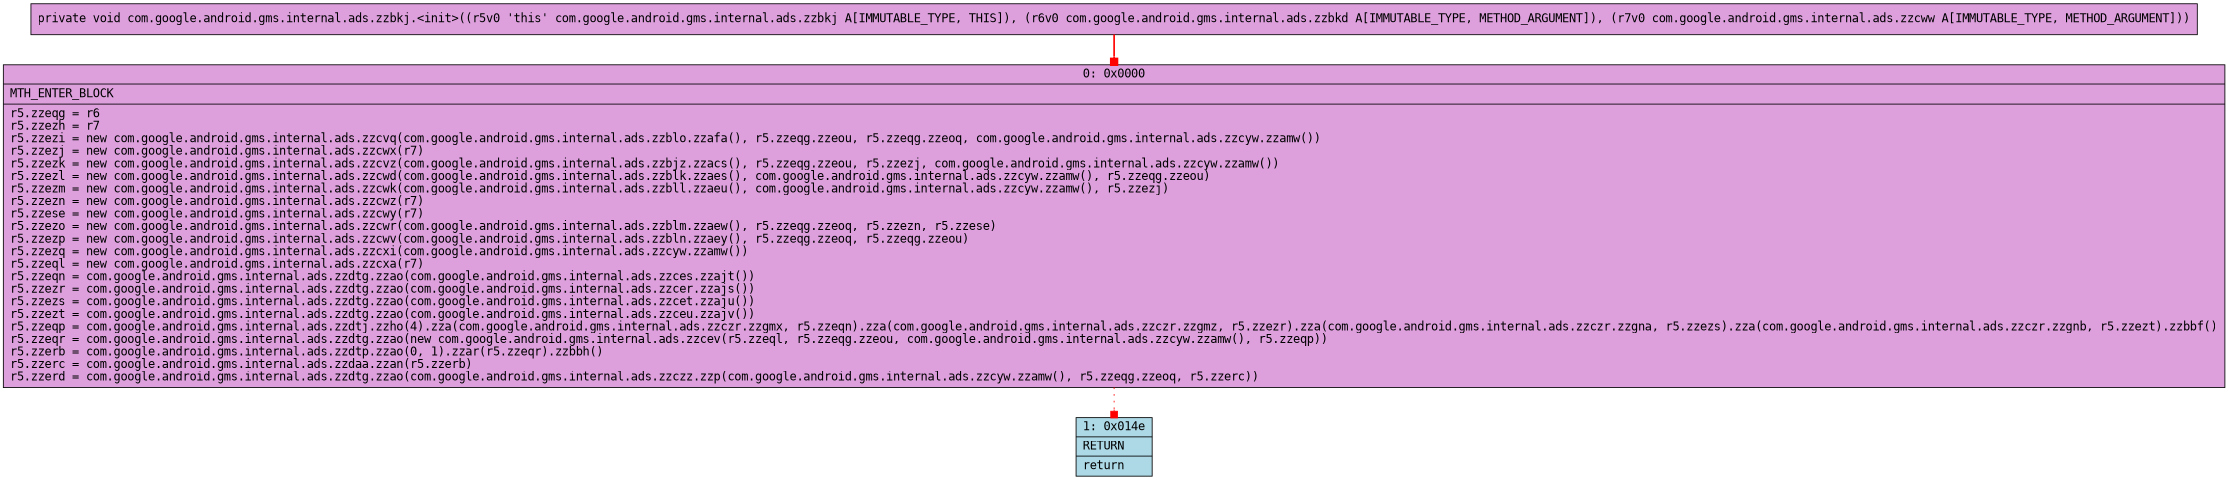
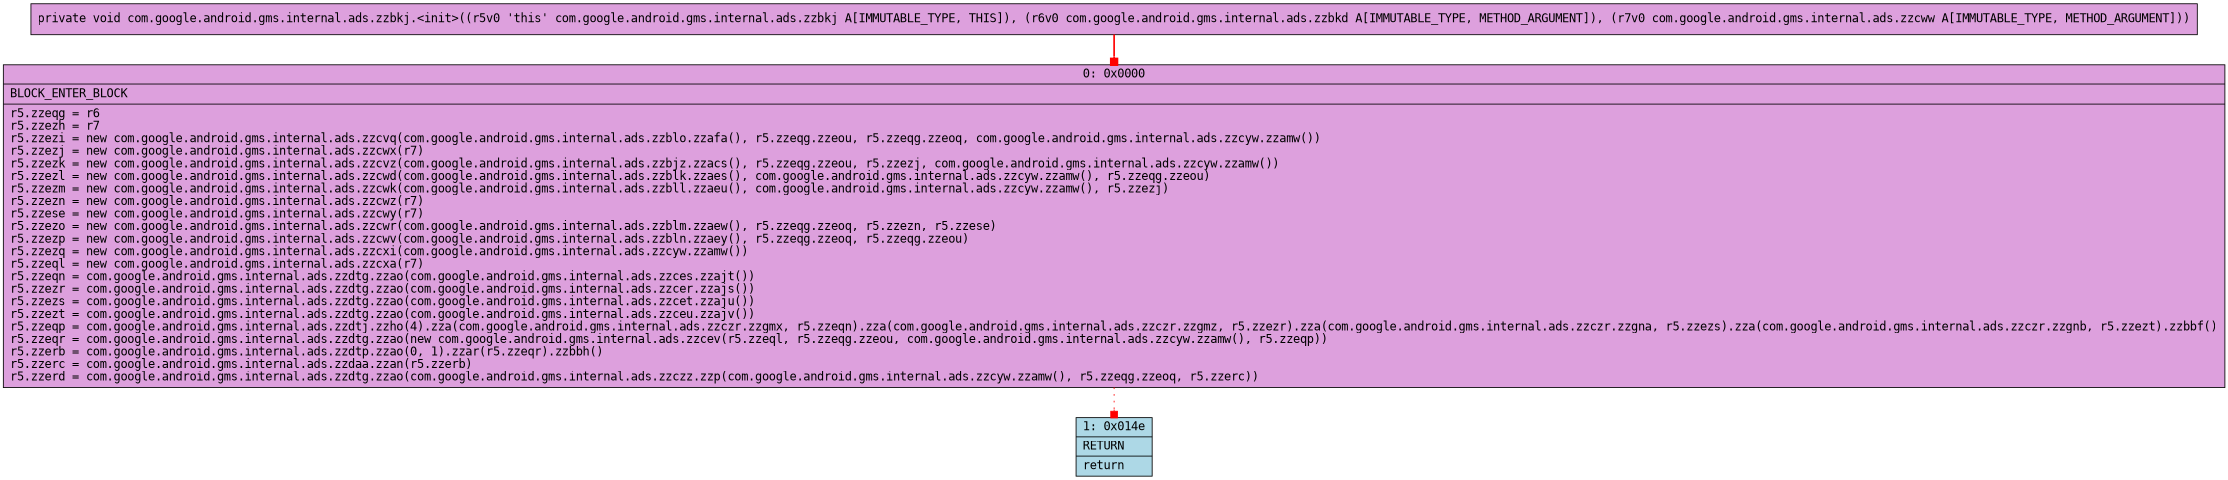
node "0: 0x0000": text "MTH_ENTER_BLOCK" -> "BLOCK_ENTER_BLOCK"
